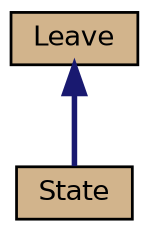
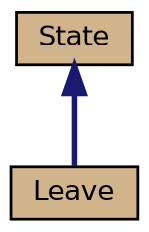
edge "State" -> "Leave": reversed
